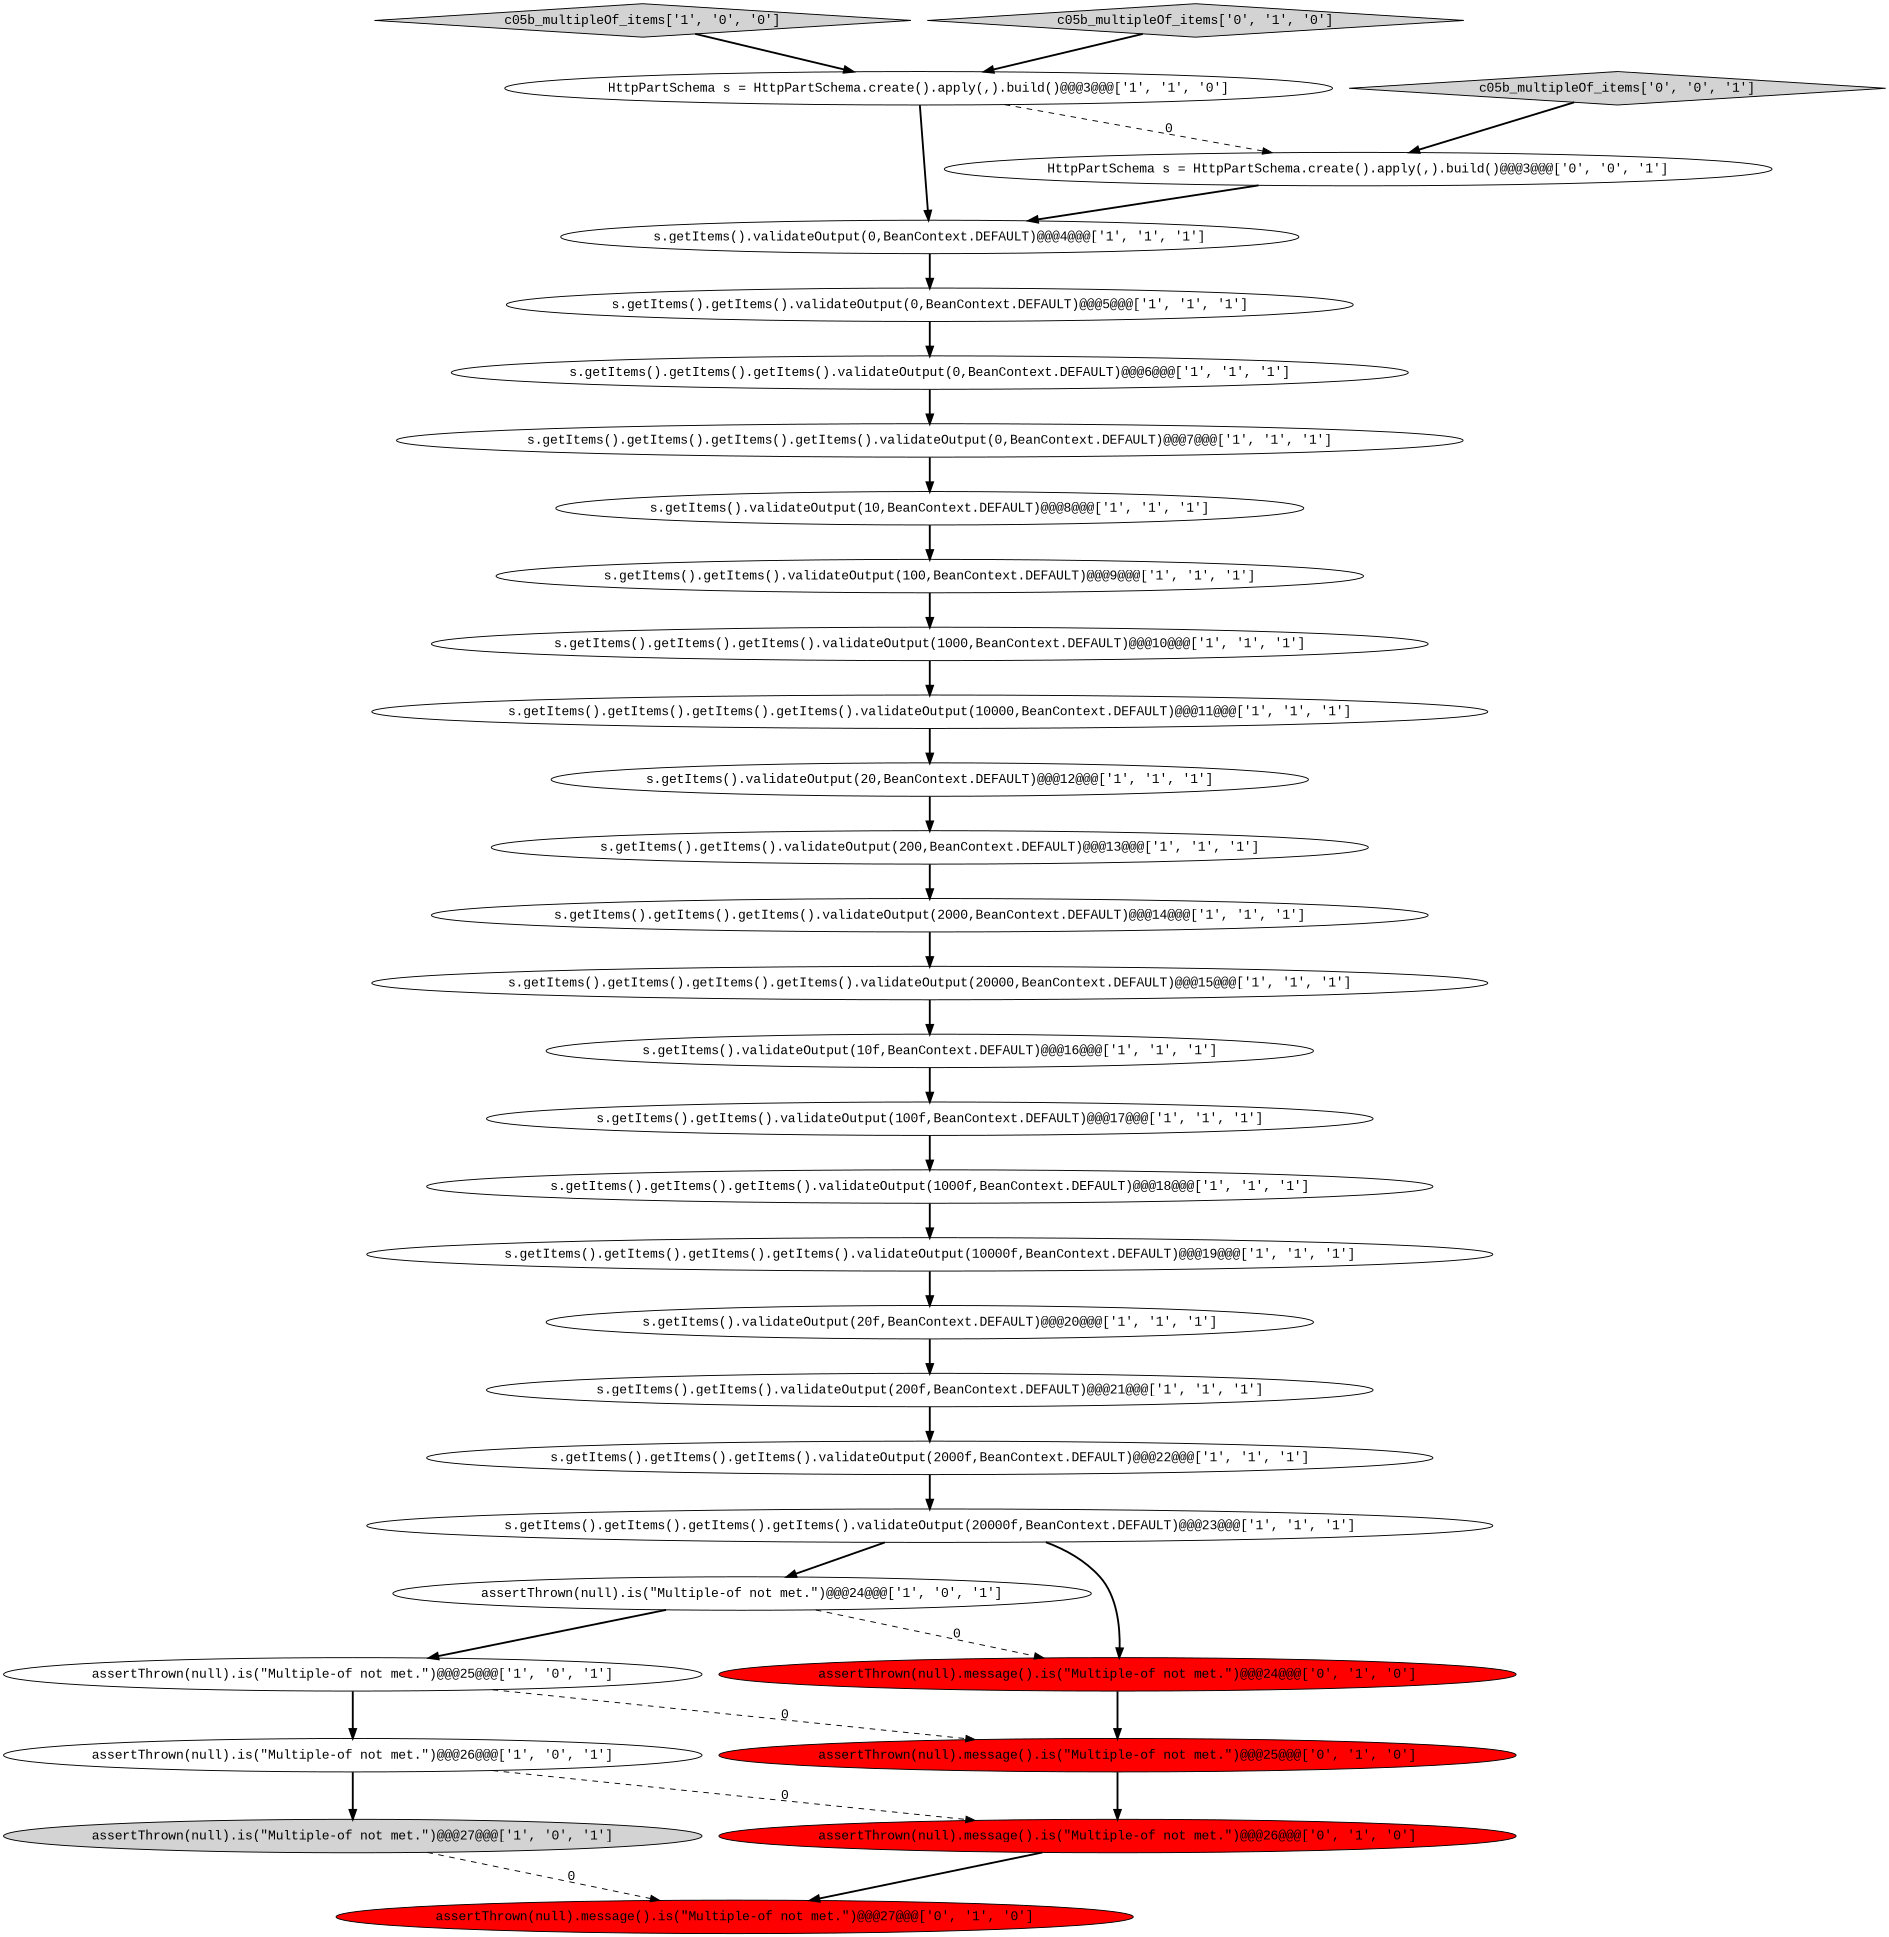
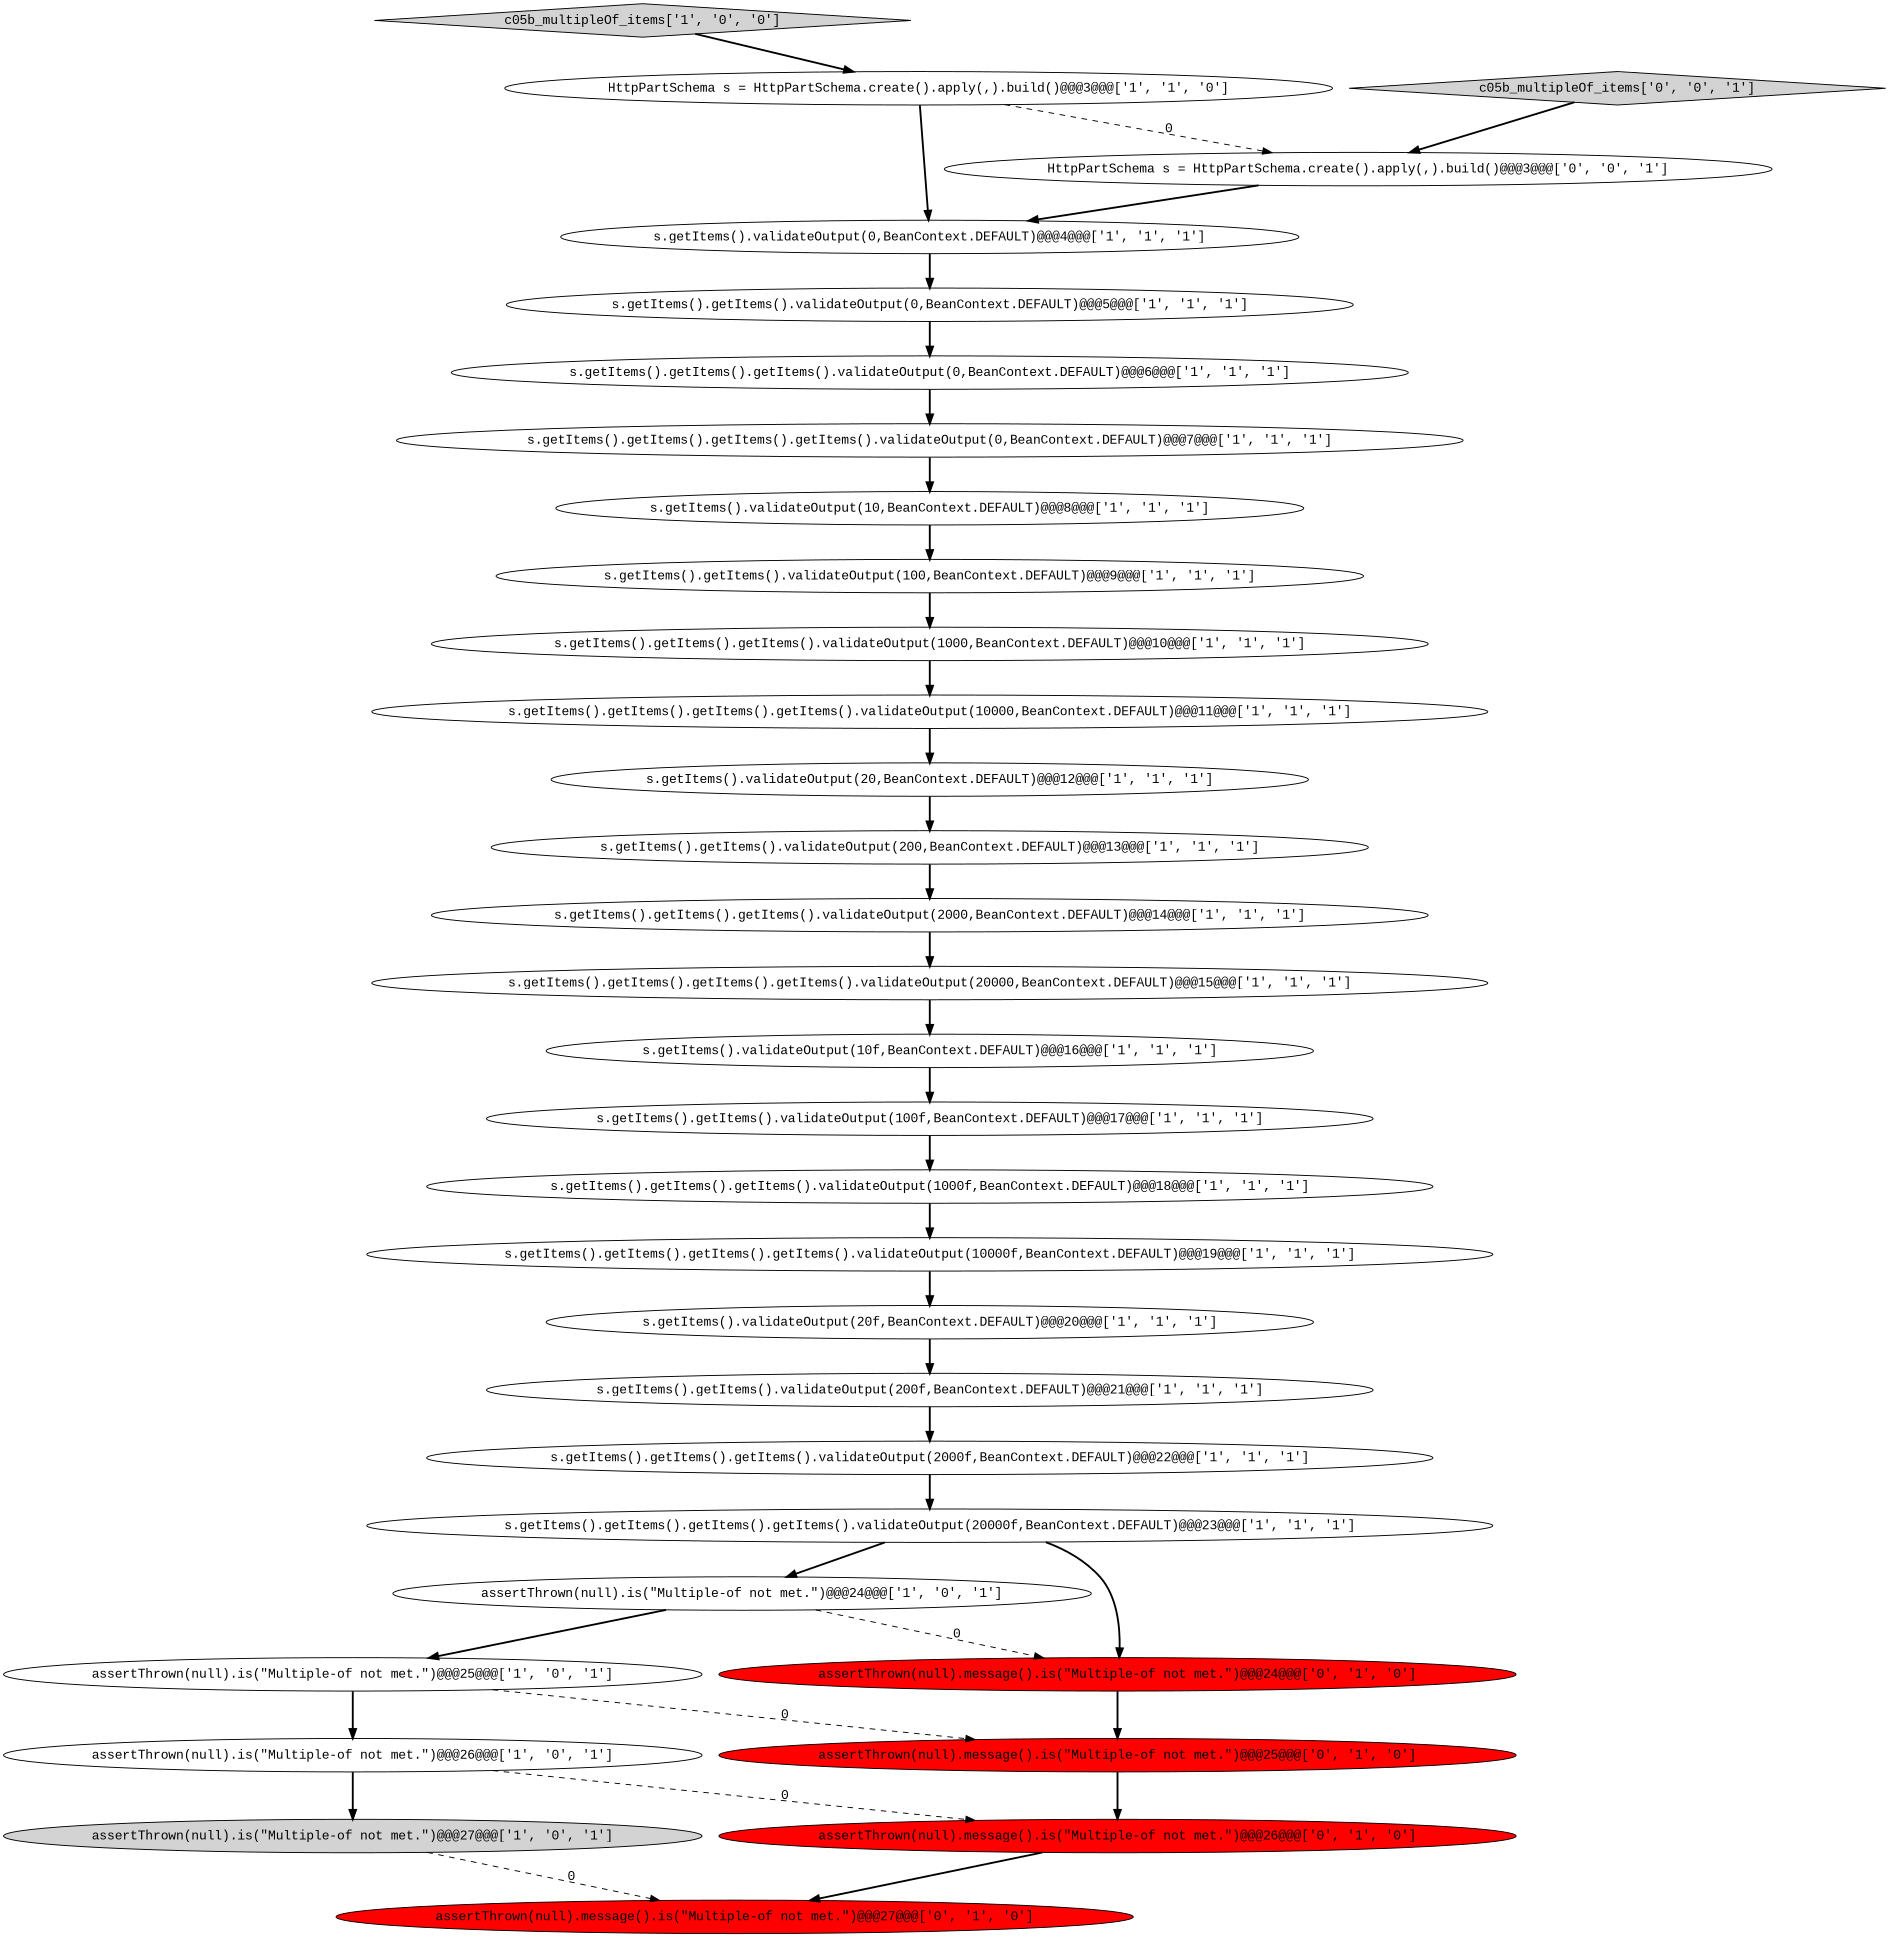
node "c05b_multipleOf_items['0', '1', '0']": removed
